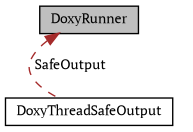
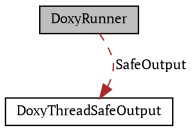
edge "DoxyThreadSafeOutput" -> "DoxyRunner": reversed
